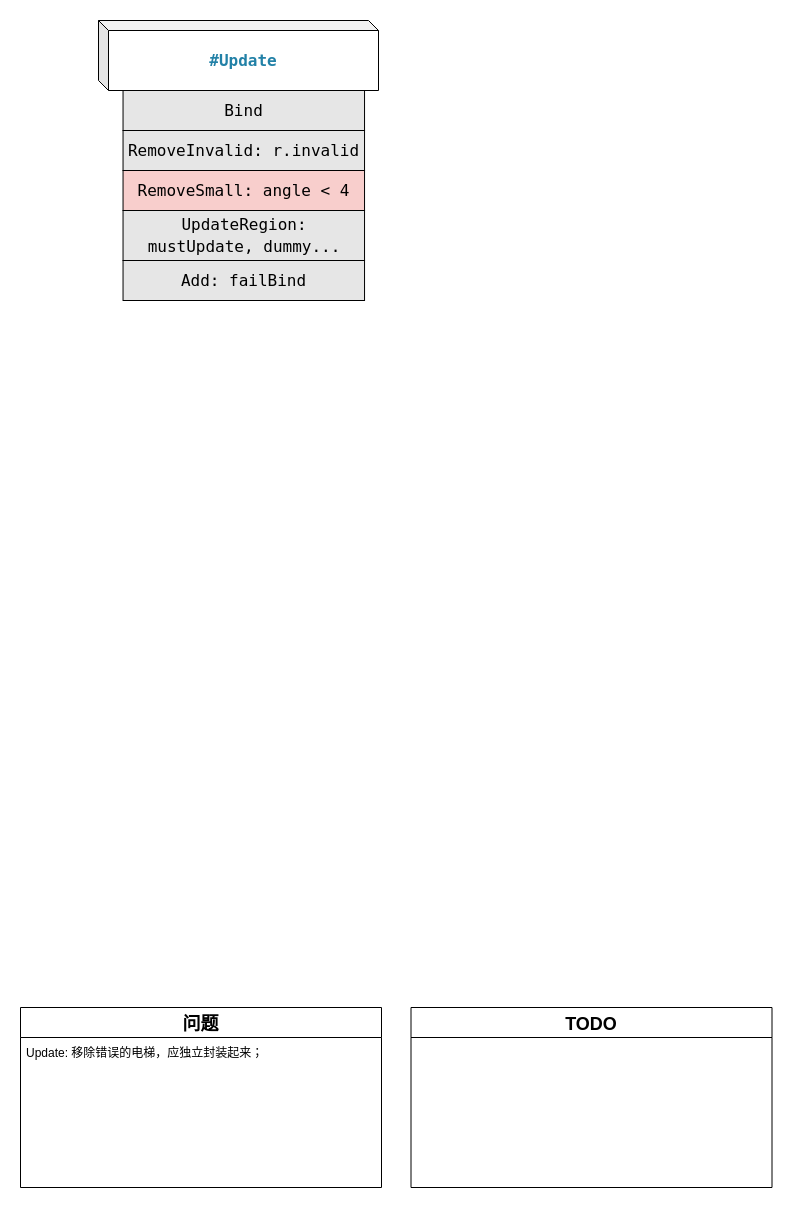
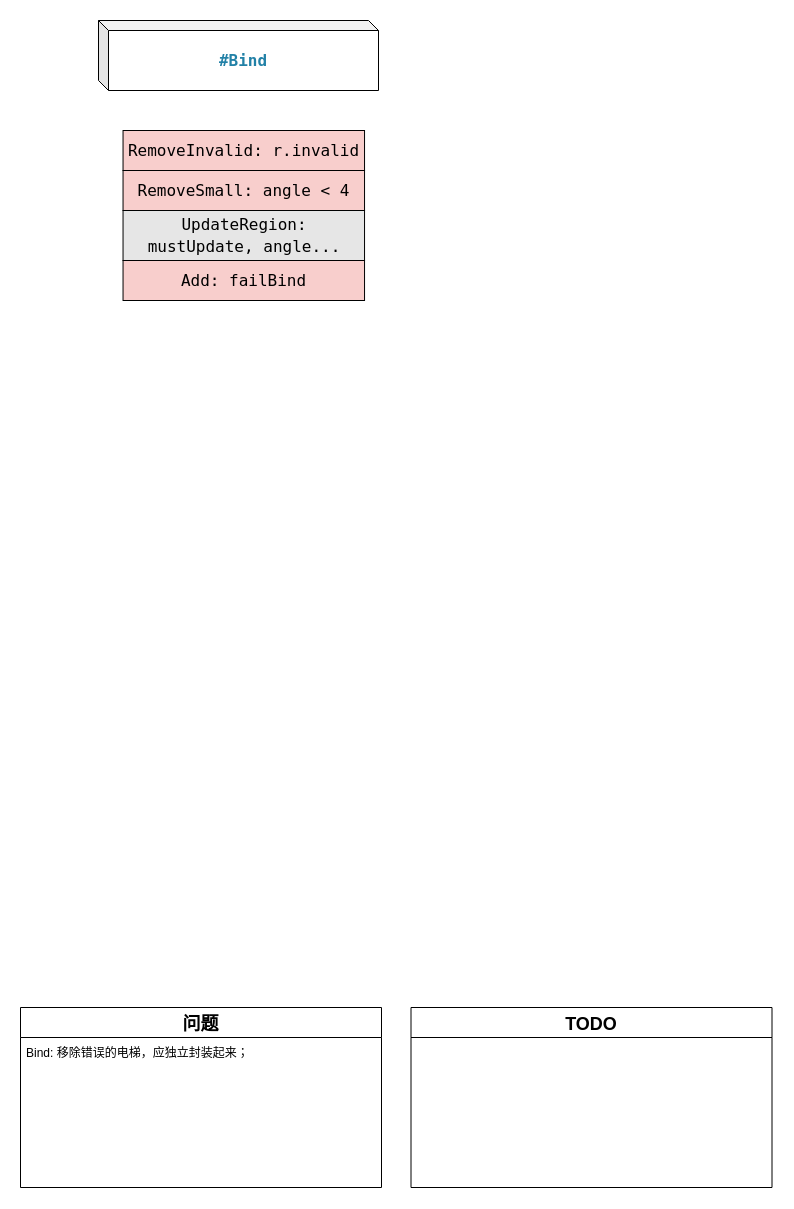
node "#Update": label "#Update" -> "#Bind"
node "Bind": removed
node "RemoveInvalid: r.invalid": fillcolor #e6e6e6 -> #f8cecc
node "UpdateRegion: mustUpdate, dummy...": label "UpdateRegion: mustUpdate, dummy..." -> "UpdateRegion: mustUpdate, angle..."
node "Add: failBind": fillcolor #e6e6e6 -> #f8cecc
node "Update: 移除错误的电梯，应独立封装起来；": label "Update: 移除错误的电梯，应独立封装起来；" -> "Bind: 移除错误的电梯，应独立封装起来；"
